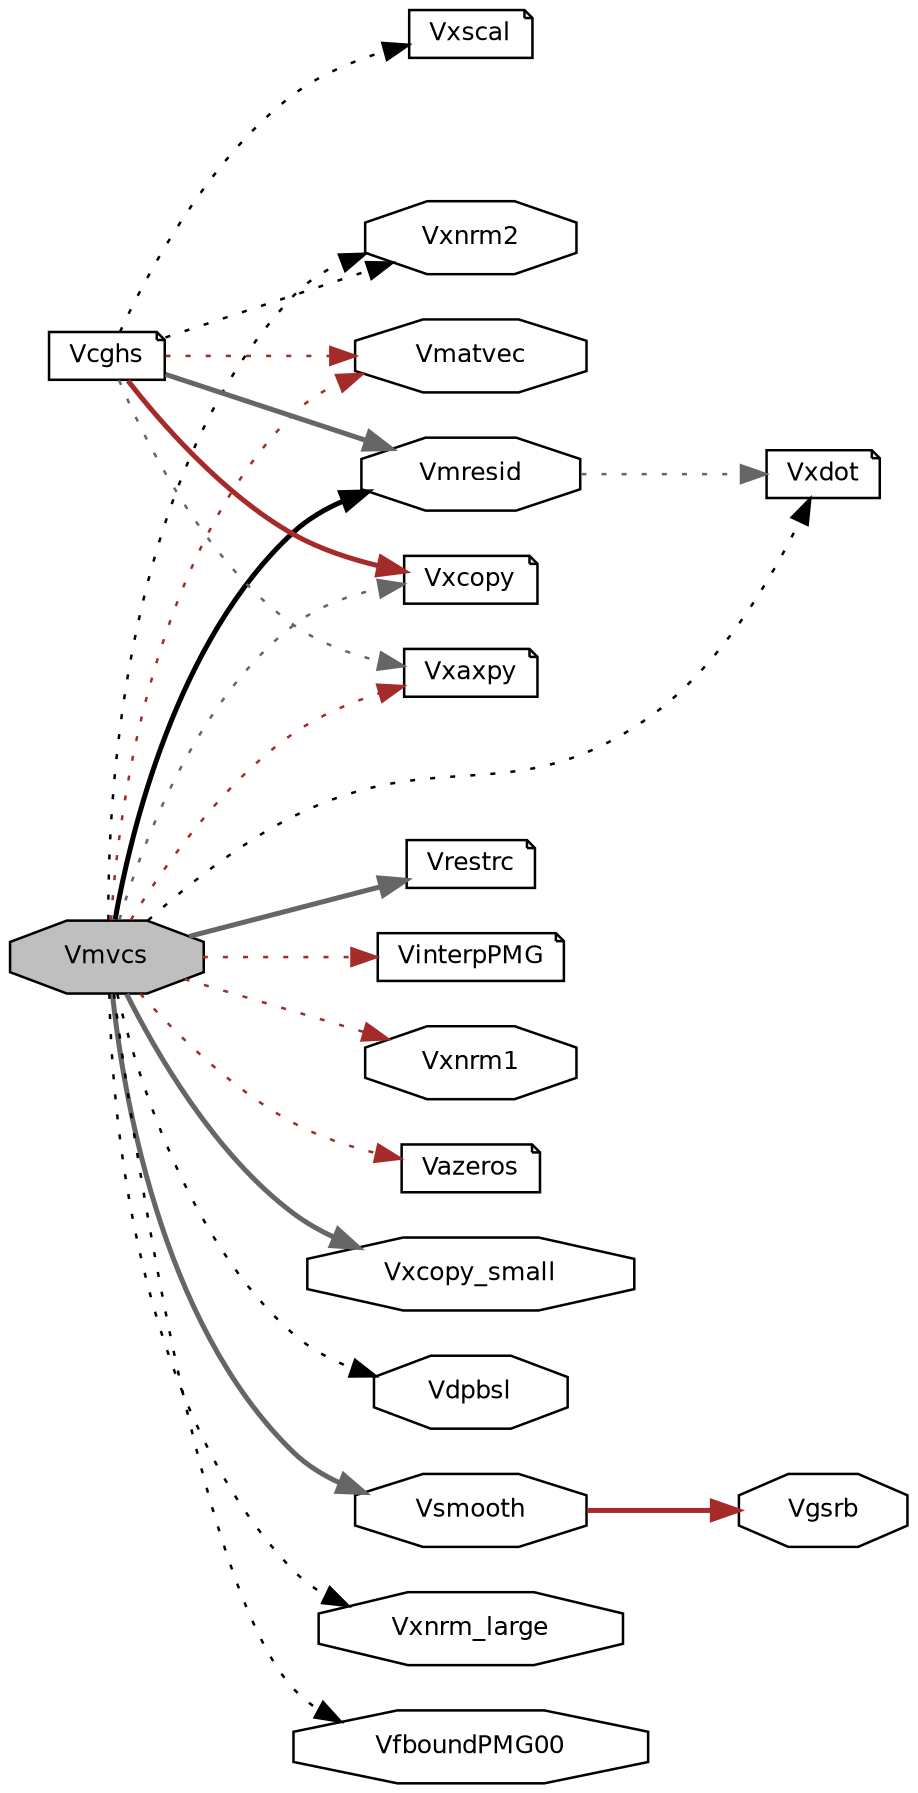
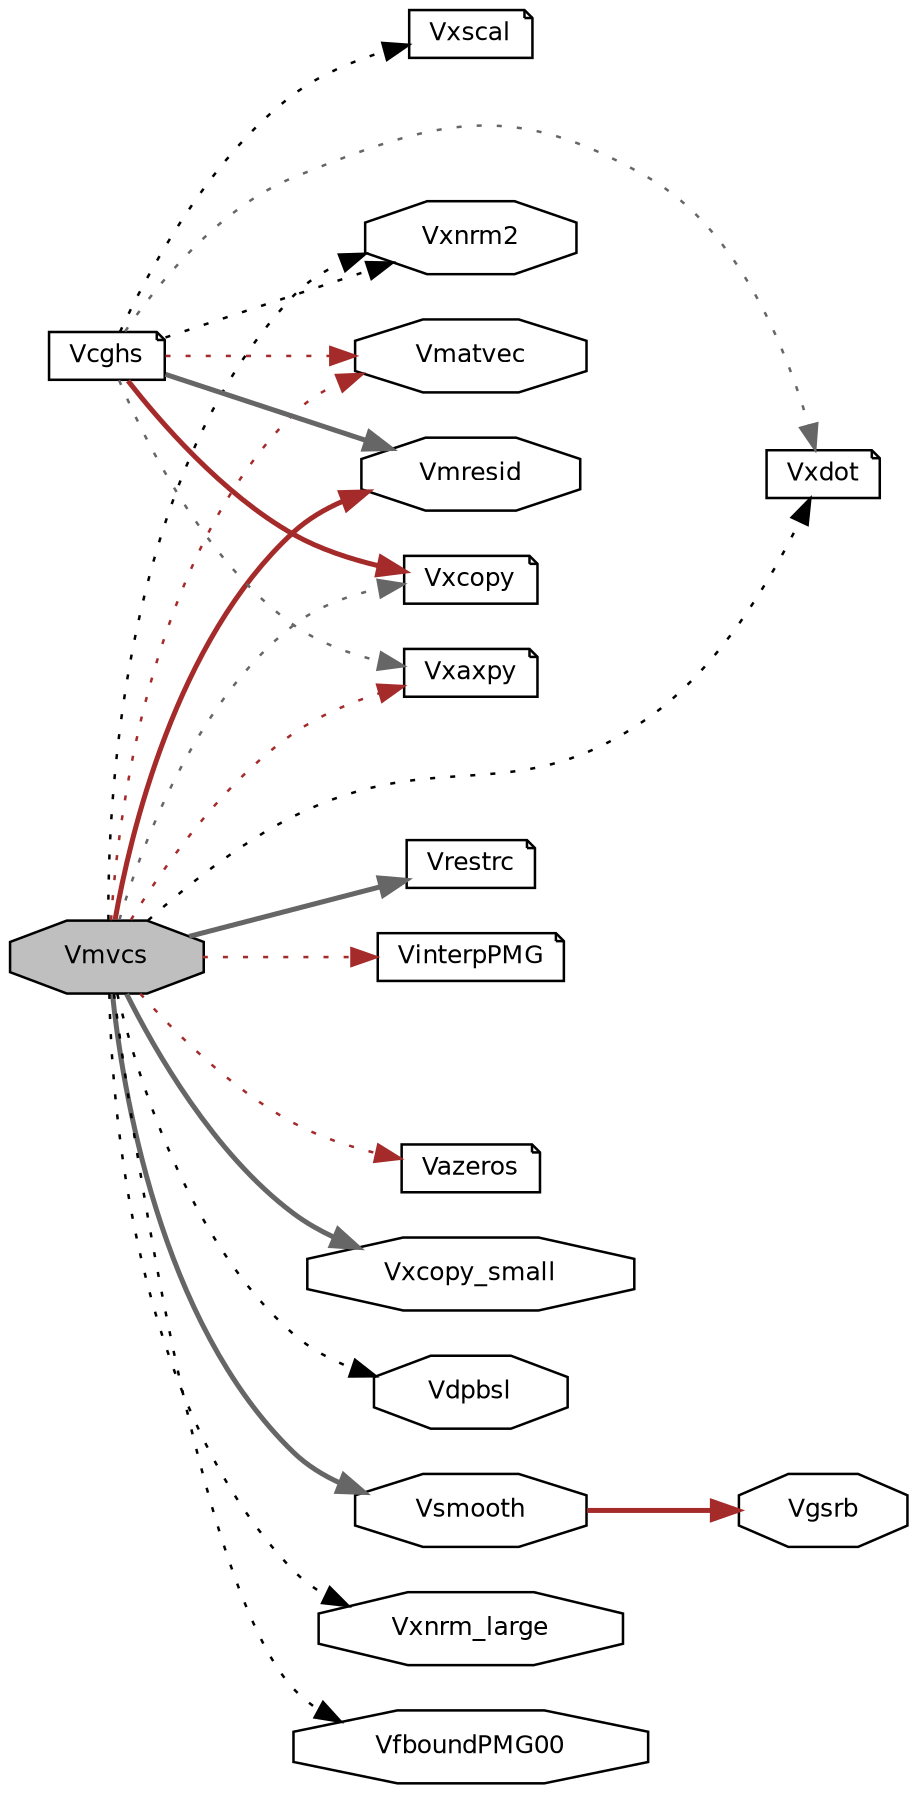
edge "Vmresid" -> "Vxdot": now "Vcghs" -> "Vxdot"
edge "Vmvcs" -> "Vmresid": color black -> brown
node "Vxnrm1": removed
